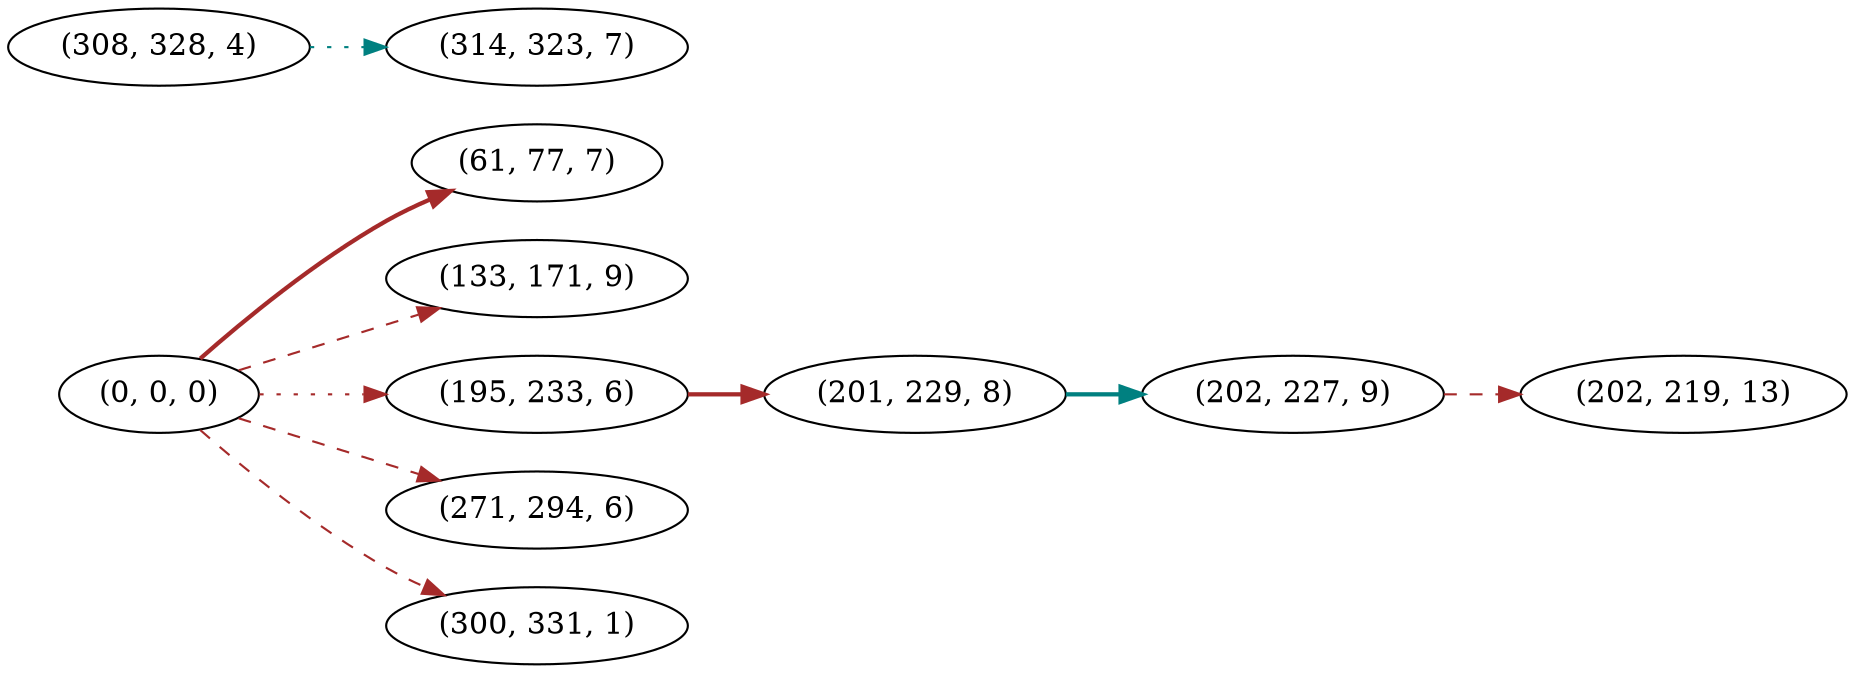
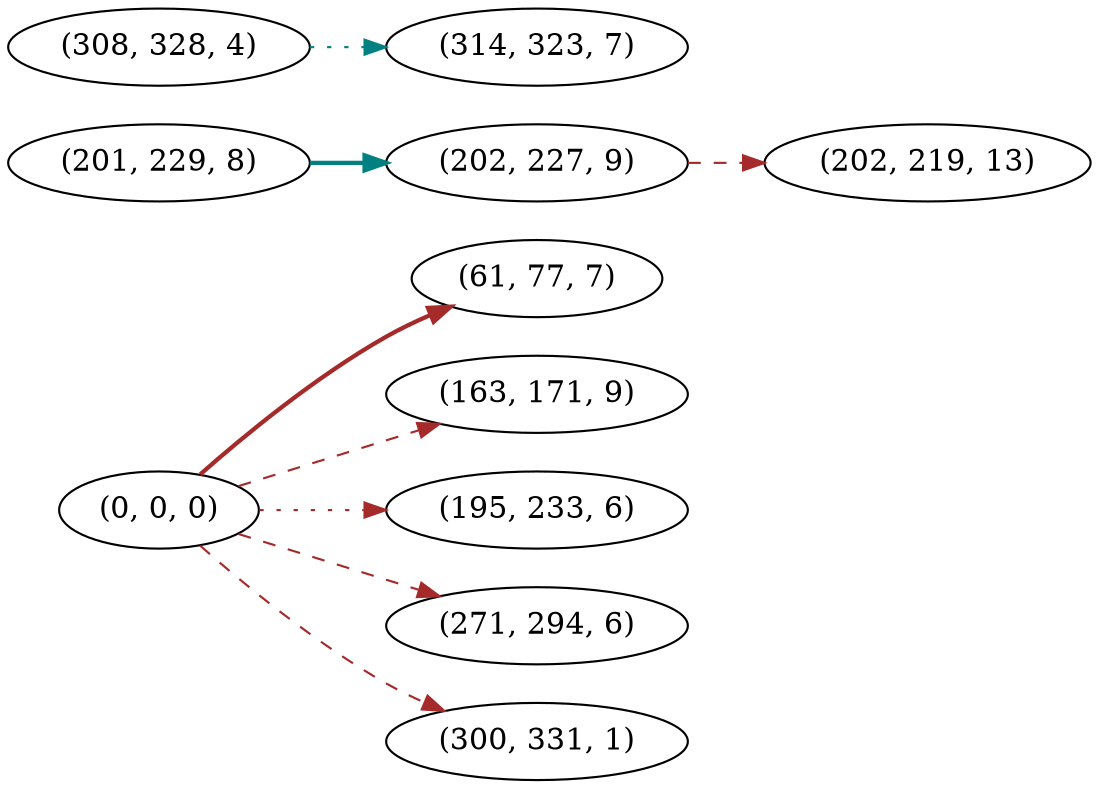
node "(133, 171, 9)": label "(133, 171, 9)" -> "(163, 171, 9)"
edge "(195, 233, 6)" -> "(201, 229, 8)": removed
